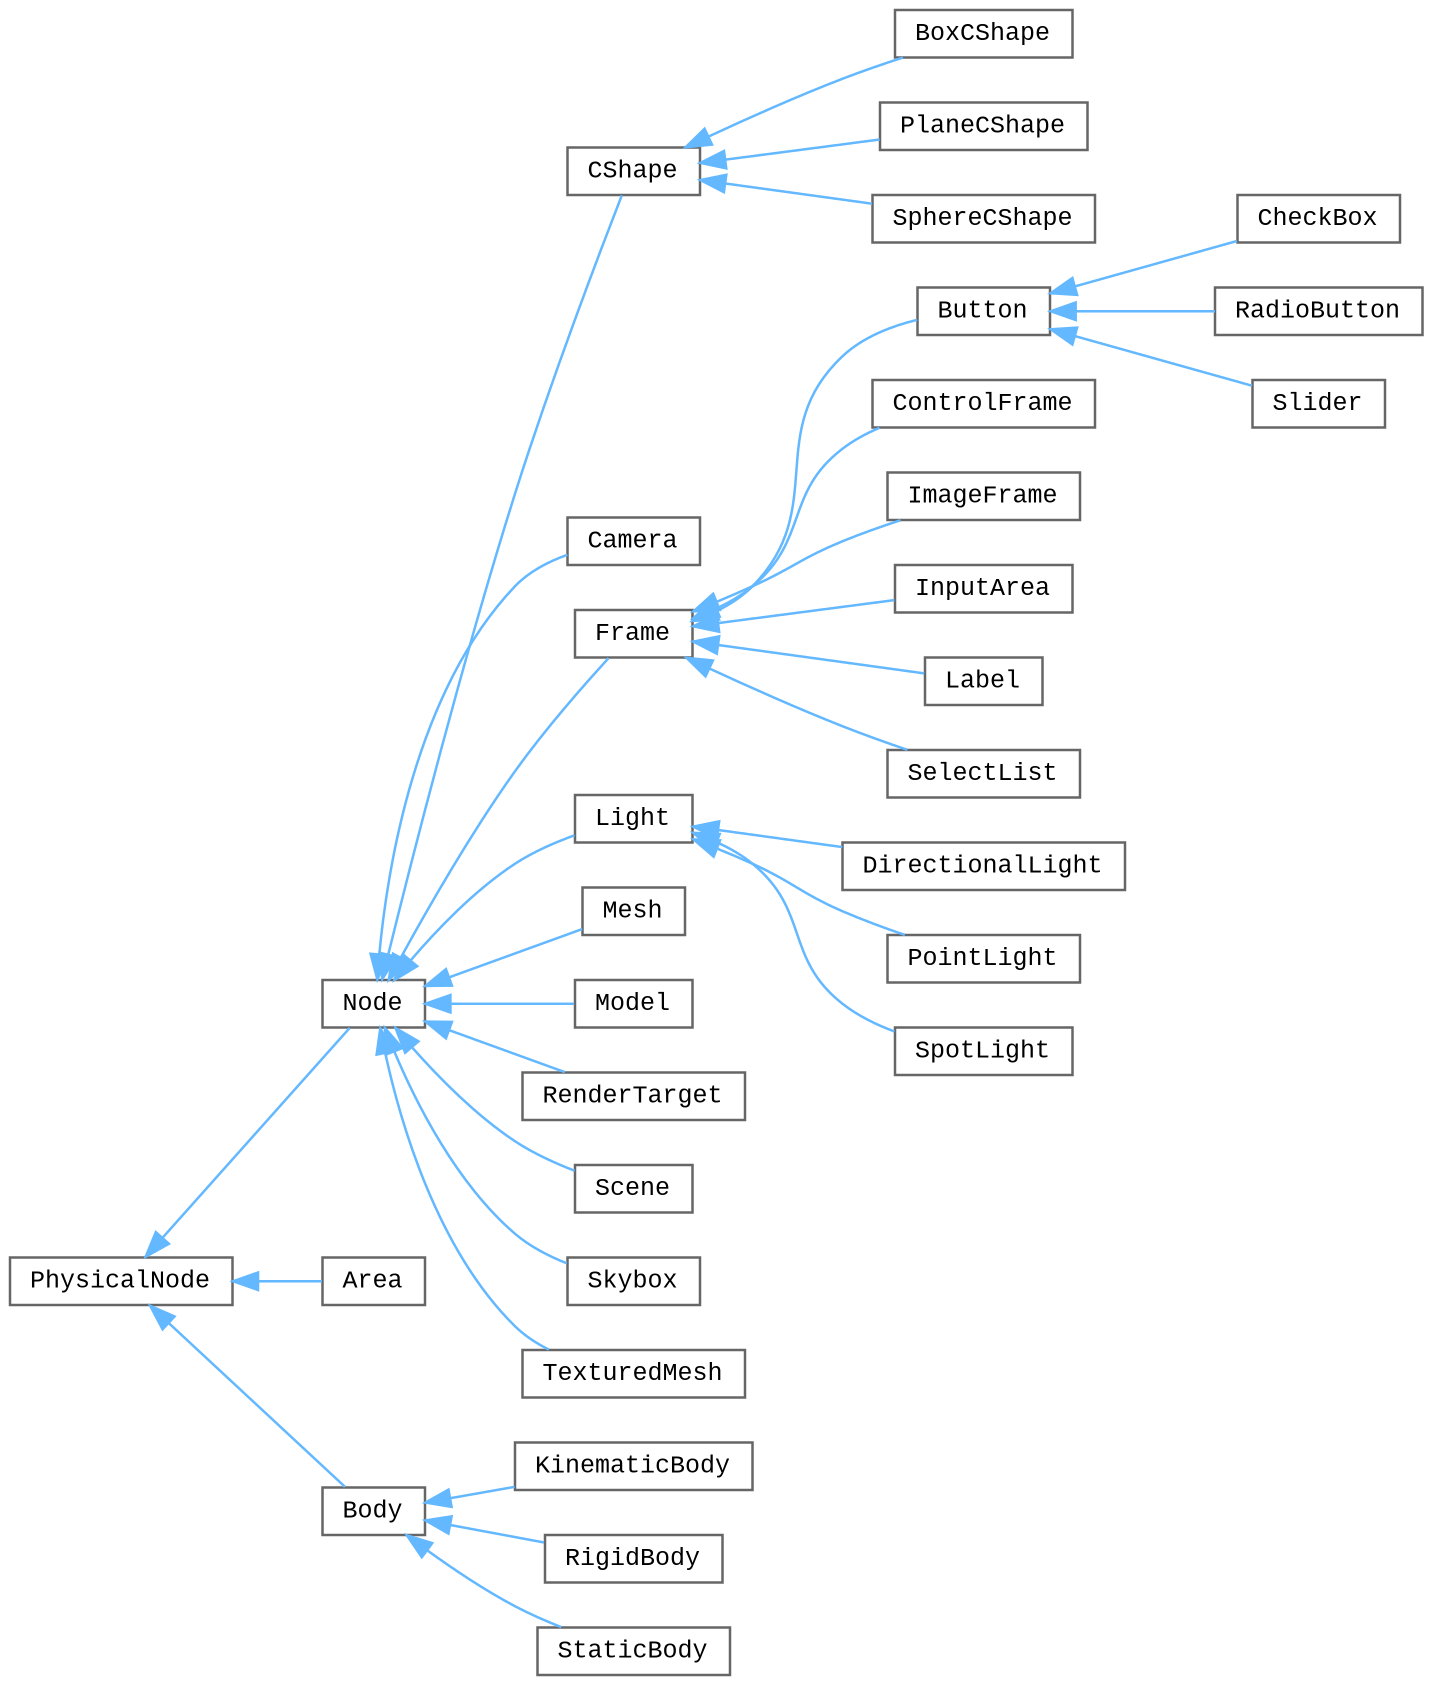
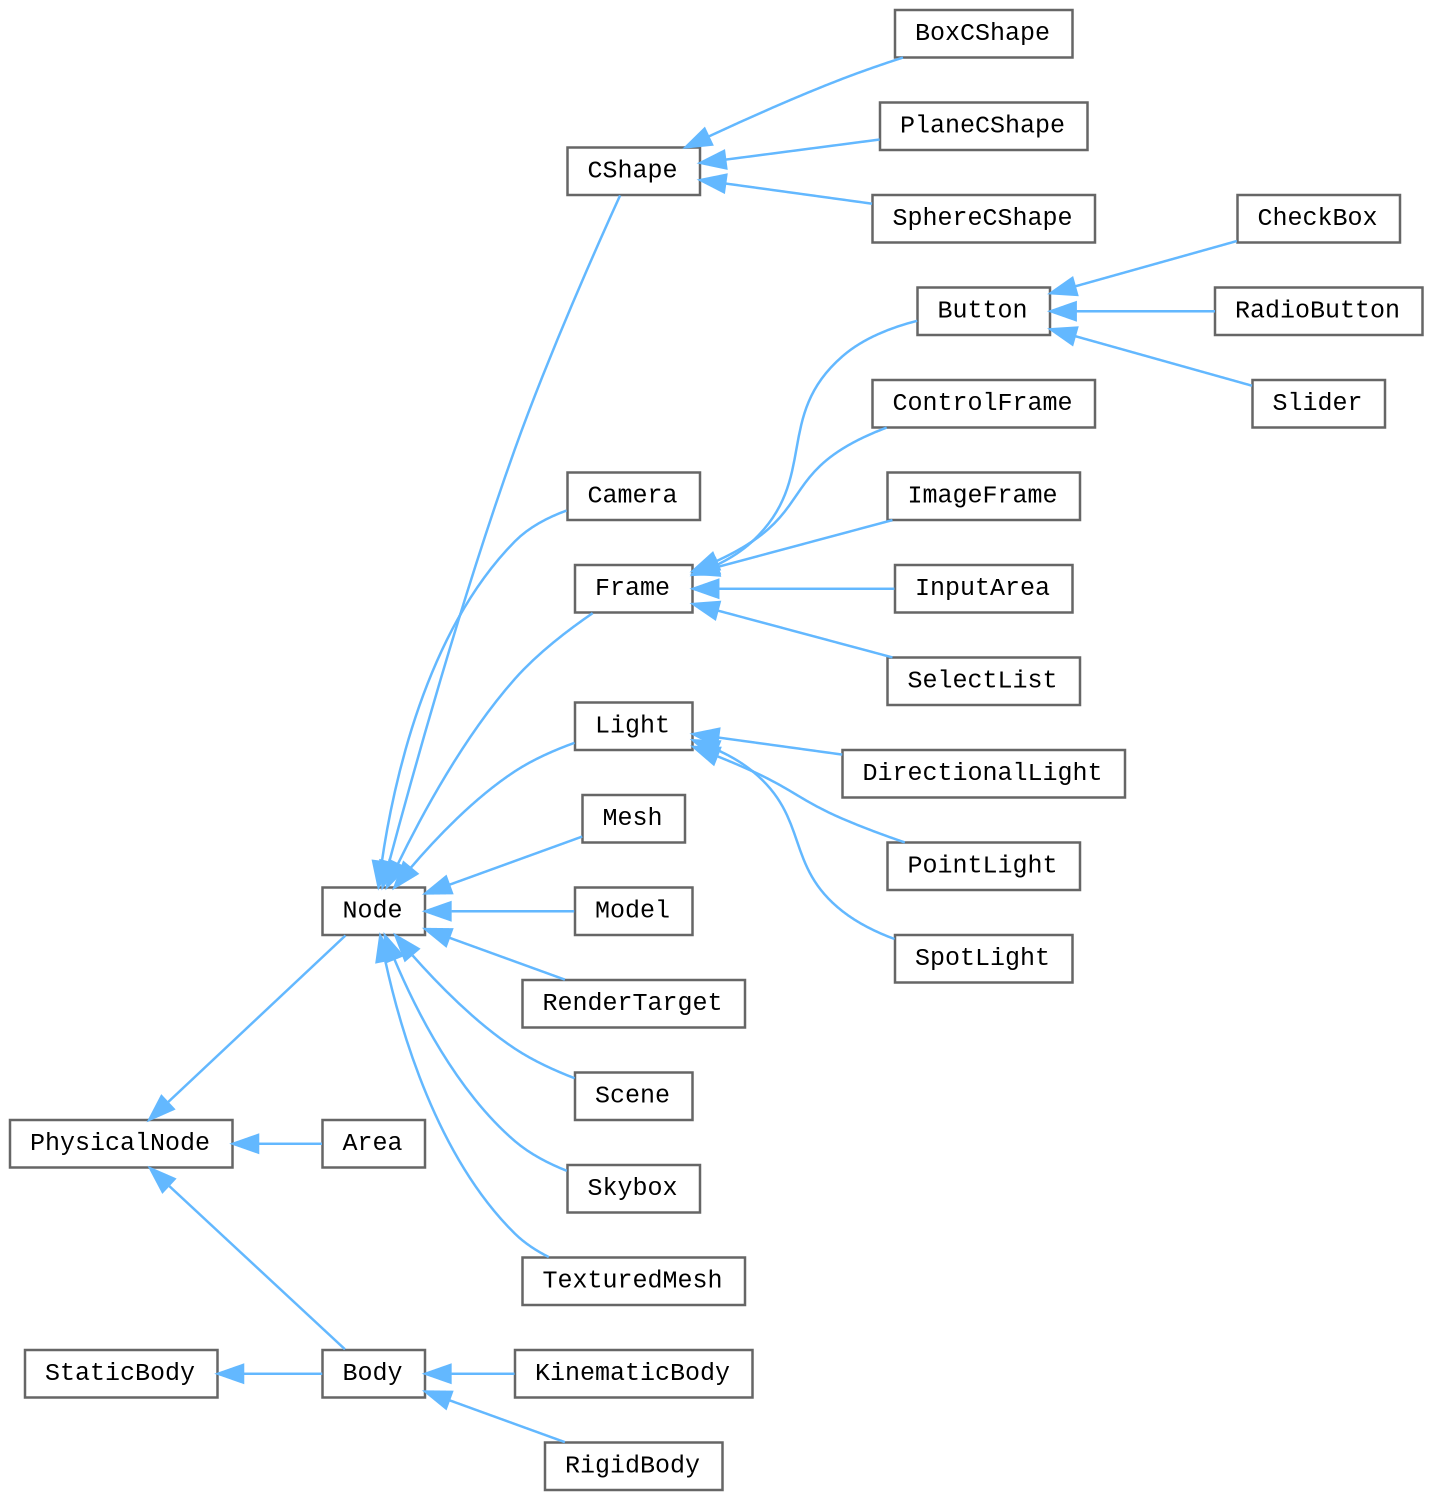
node "Label": removed
edge "StaticBody" -> "Body": reversed
